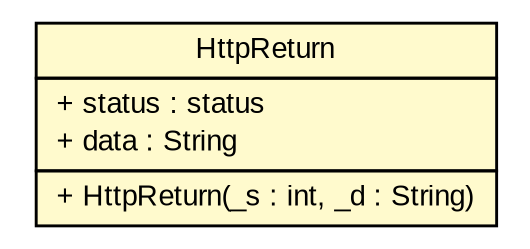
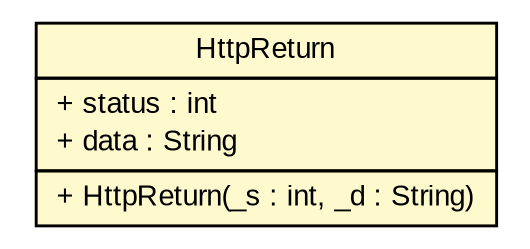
node "HttpReturn": text "+ status : status" -> "+ status : int"
